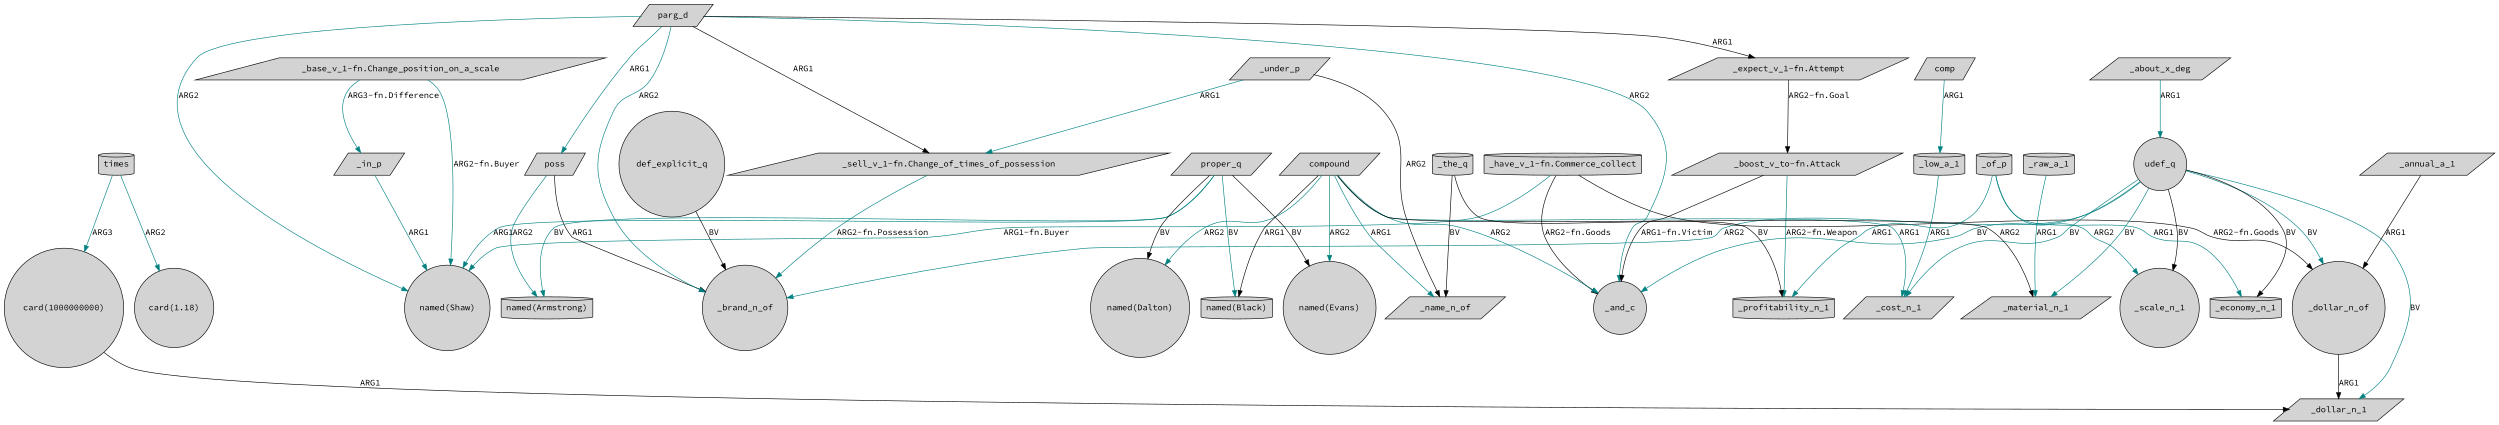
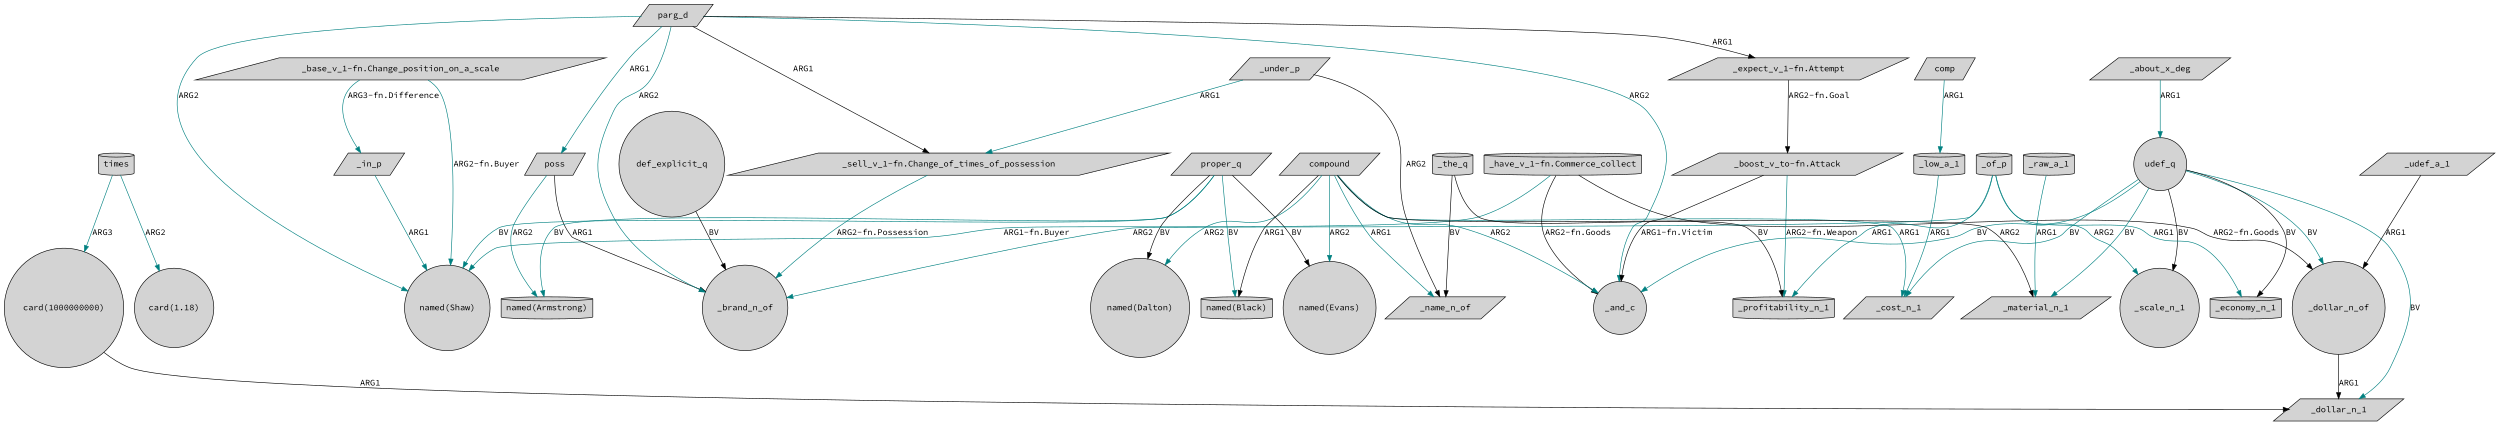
node "_annual_a_1": label "_annual_a_1" -> "_udef_a_1"
edge "proper_q" -> "named(Shaw)": label "ARG1" -> "BV"
edge "udef_q" -> "_brand_n_of": now "_of_p" -> "_brand_n_of"
